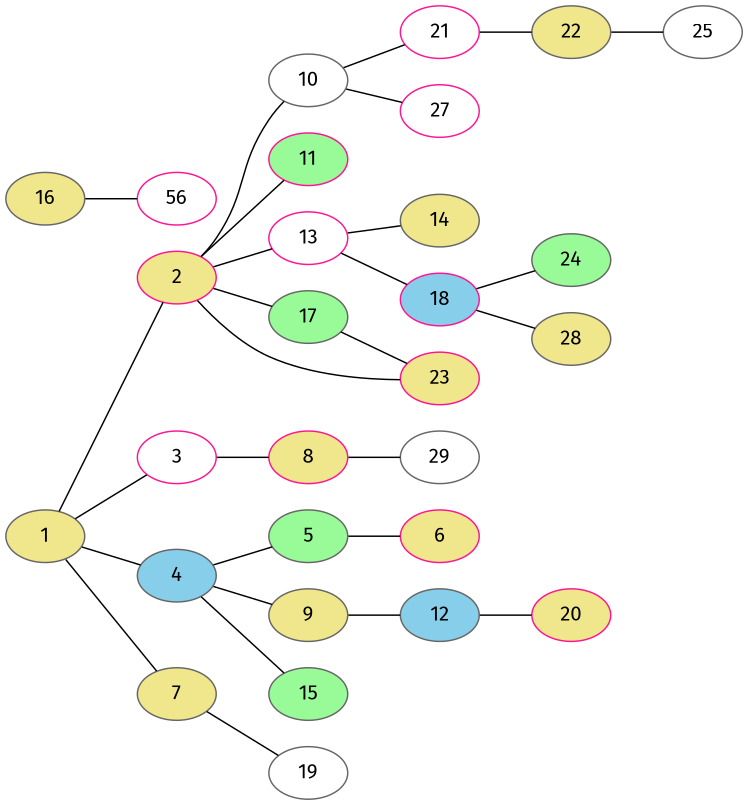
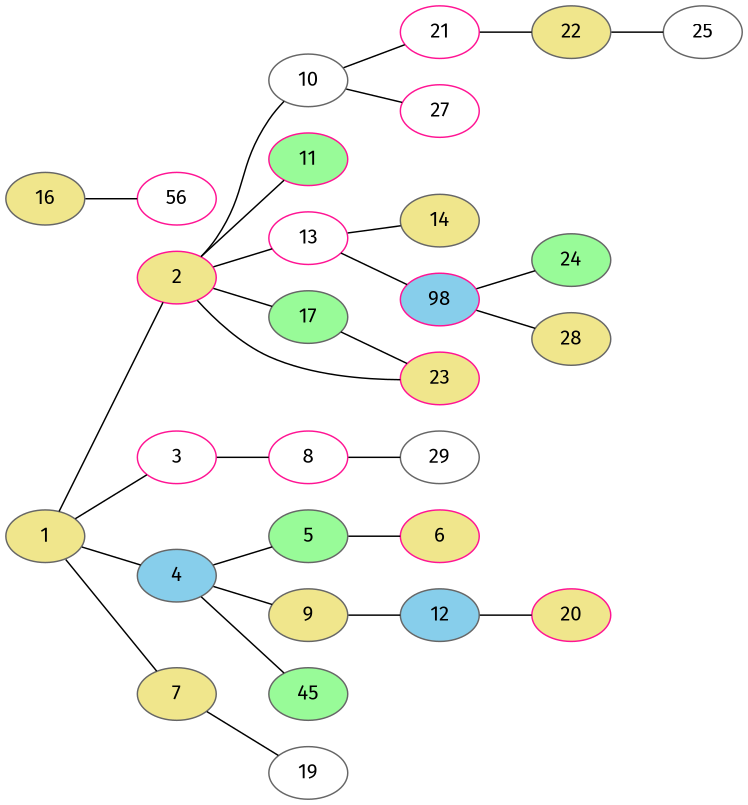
node "18": label "18" -> "98"
node "8": fillcolor khaki -> white
node "15": label "15" -> "45"
